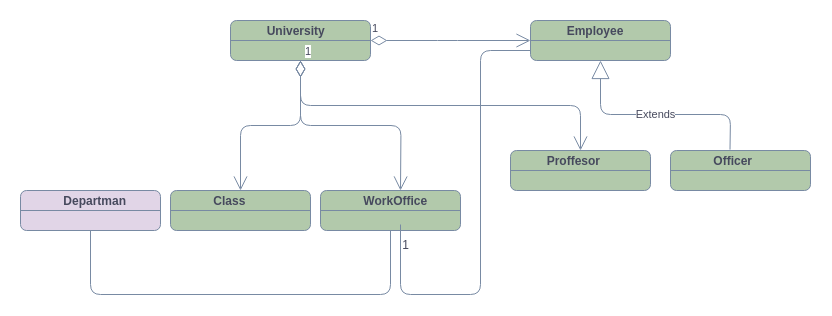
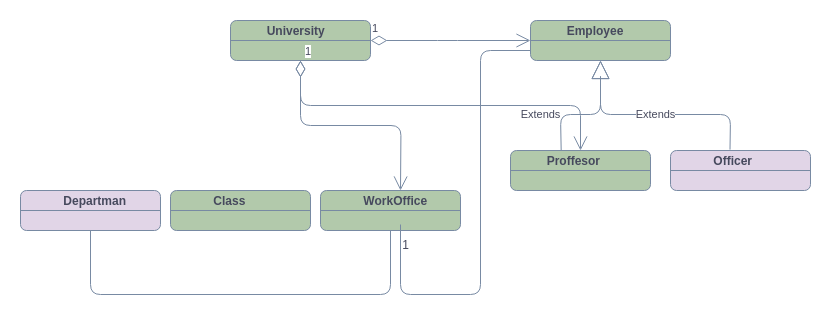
edge "Proffesor" -> "Employee": added, label "Extends"
edge "University" -- "Class": removed, label "1"
node "Officer": fillcolor #b2c9ab -> #e1d5e7
